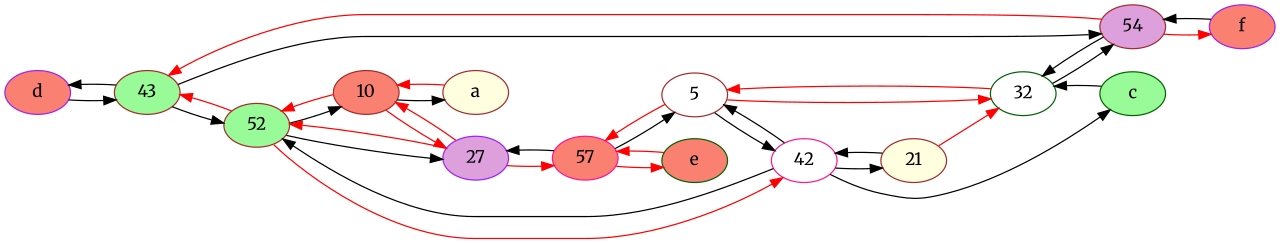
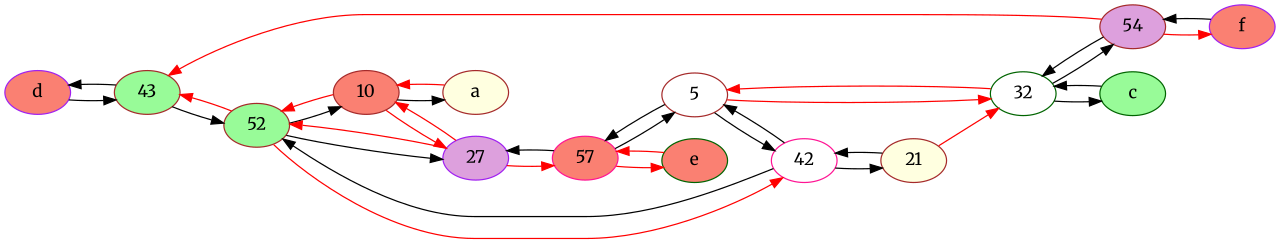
edge "43" -> "54": removed
edge "5" -> "57": color red -> black
edge "42" -> "c": now "32" -> "c"
